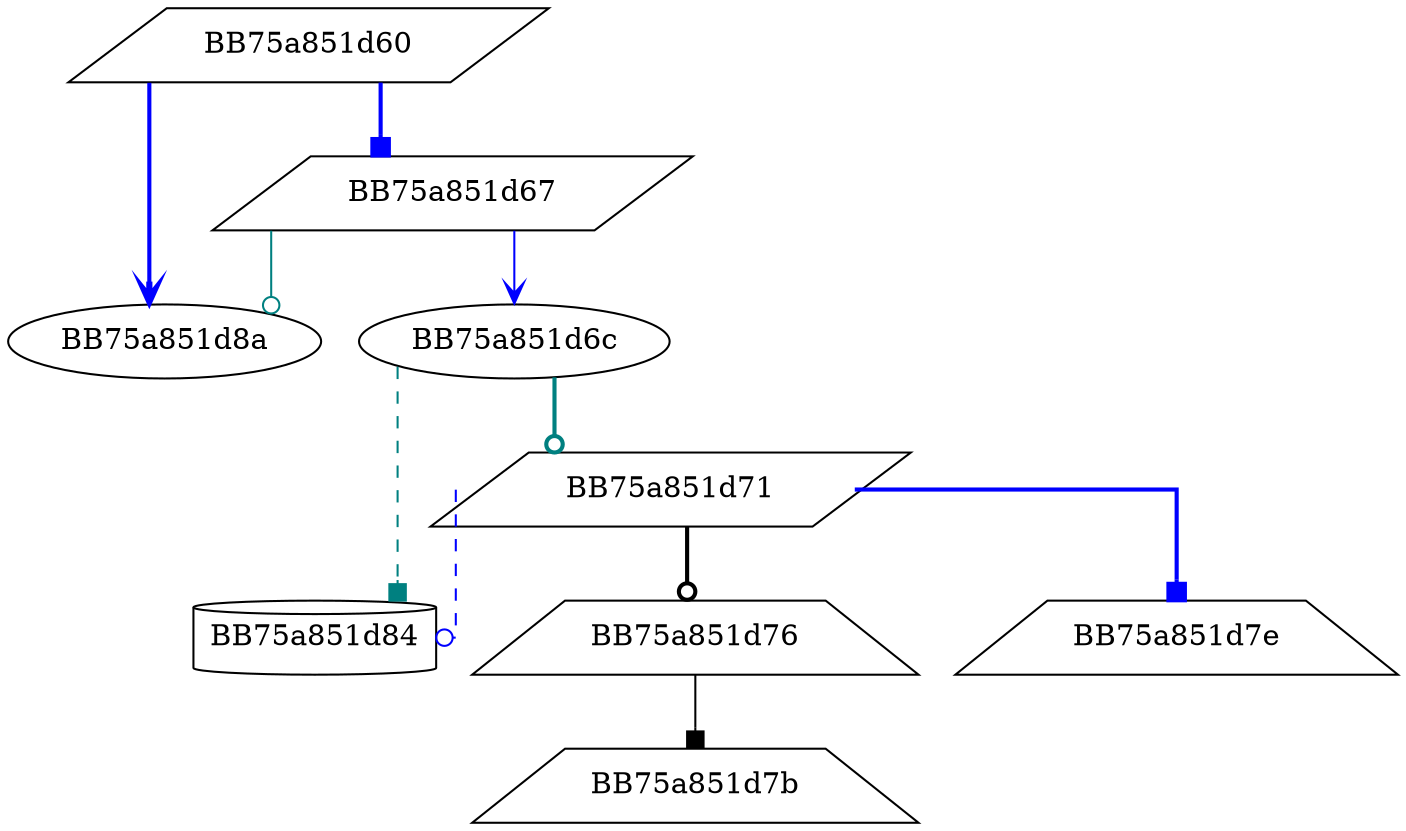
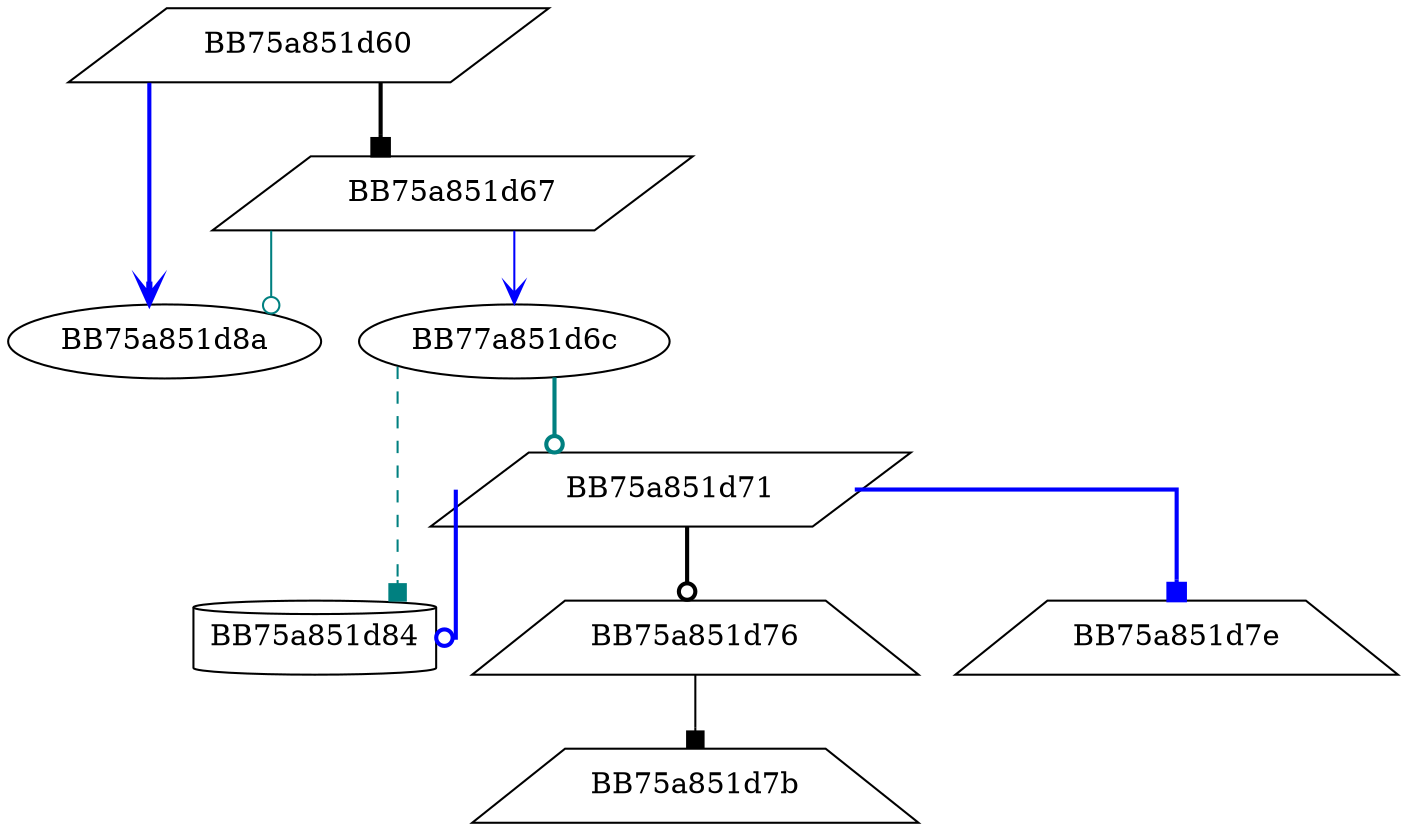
edge "BB75a851d60" -> "BB75a851d67": color blue -> black
node "BB75a851d6c": label "BB75a851d6c" -> "BB77a851d6c"
edge "BB75a851d71" -> "BB75a851d84": style dashed -> bold
